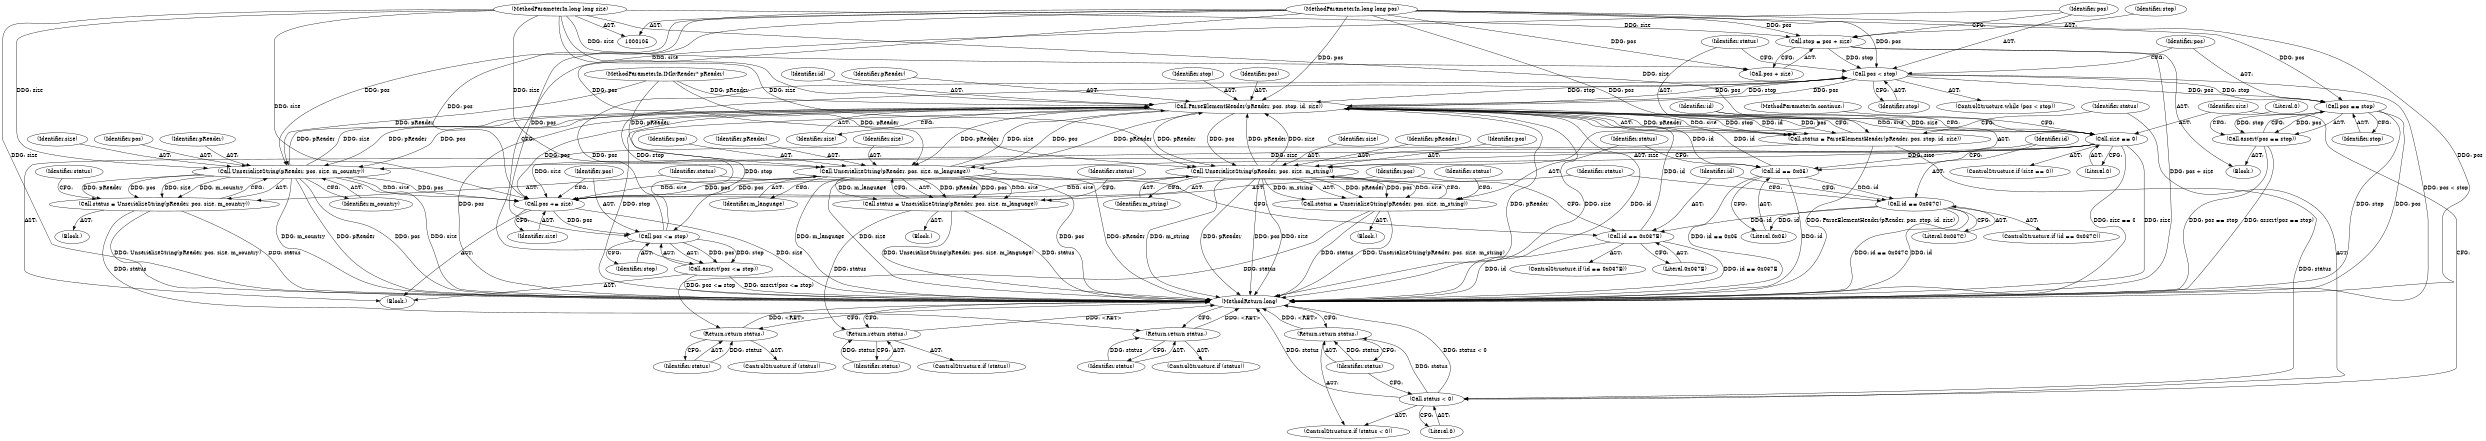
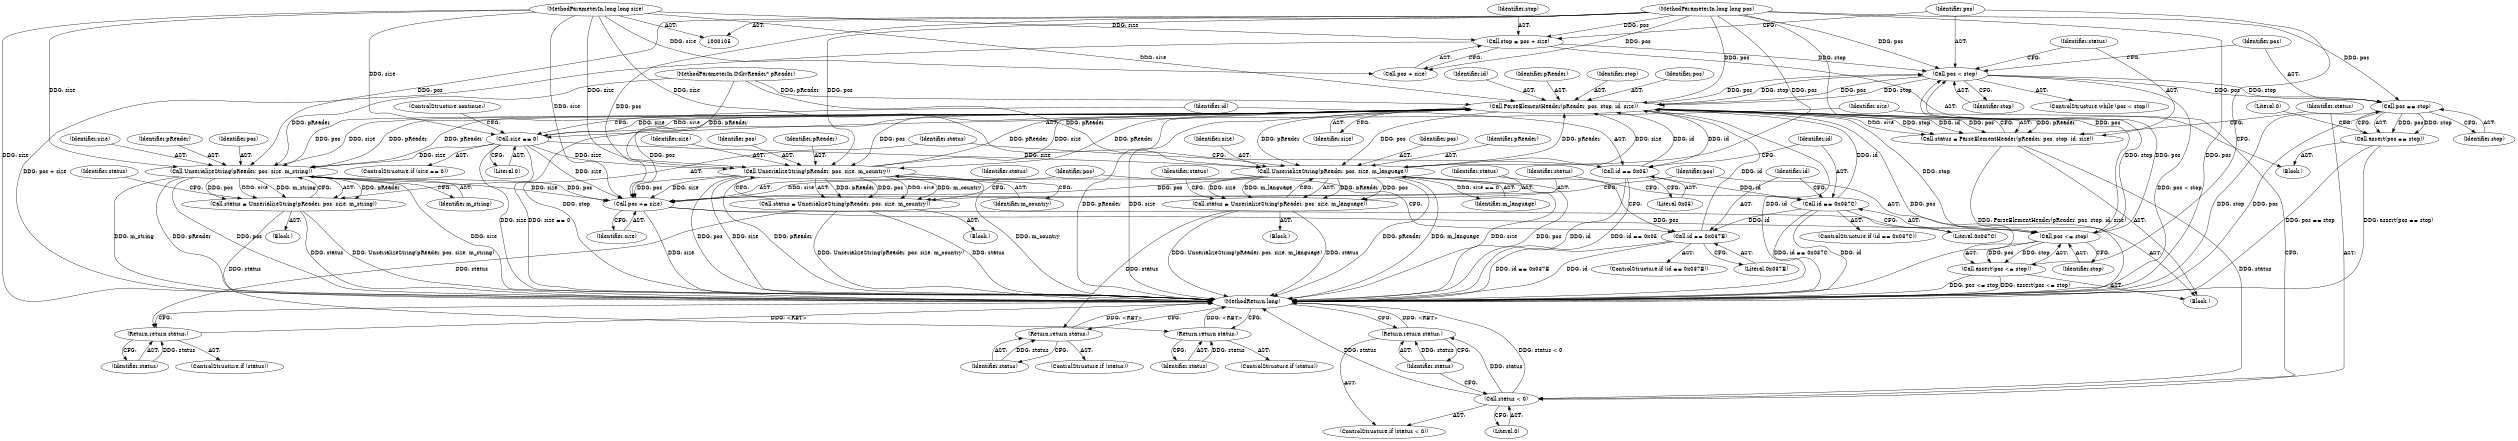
node "(MethodParameterIn,continue;)": label "(MethodParameterIn,continue;)" -> "(ControlStructure,continue;)"
edge "(Call,size == 0)" -> "(Call,UnserializeString(pReader, pos, size, m_language))": label "AST: size" -> "DDG: size"
edge "(Call,UnserializeString(pReader, pos, size, m_language))" -> "(Identifier,m_language)": label "CFG: " -> "DDG: size == 0"
edge "(Call,id == 0x037C)" -> "(Literal,0x05)": now "(Call,id == 0x037C)" -> "(Call,ParseElementHeader(pReader, pos, stop, id, size))"
